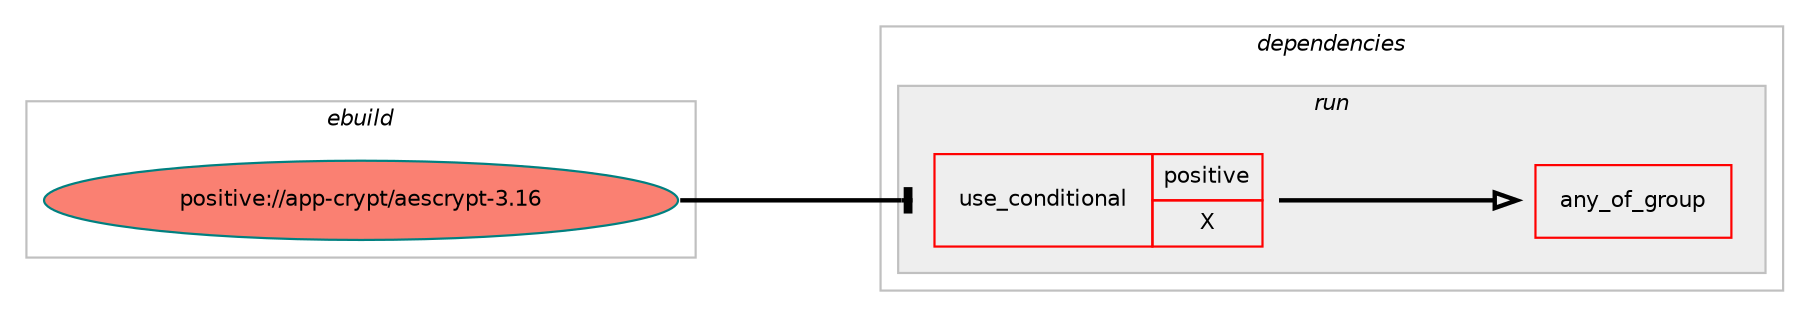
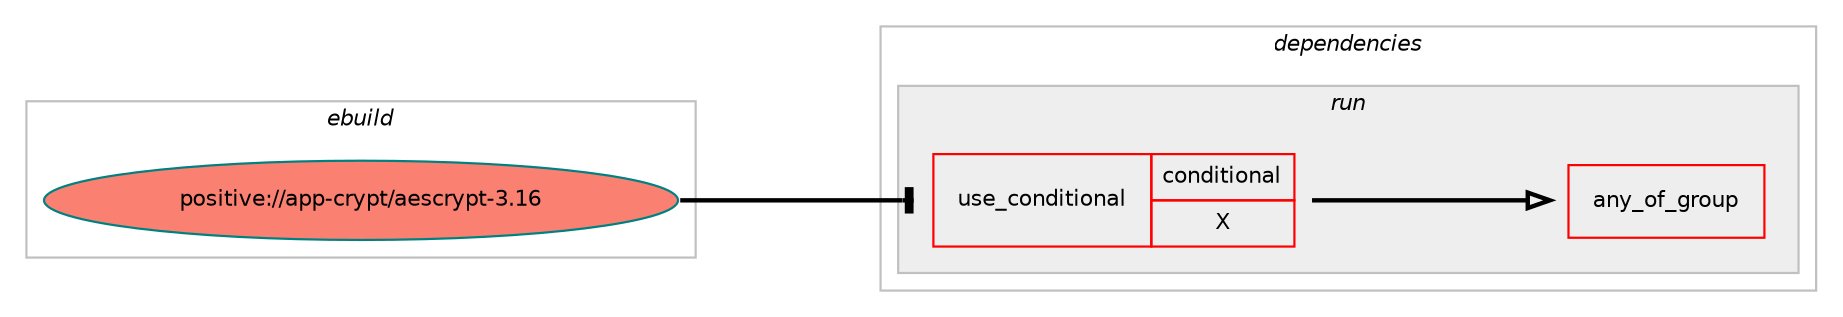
node "use_conditional": text "positive" -> "conditional"
